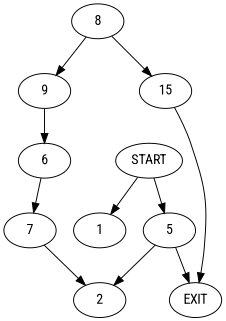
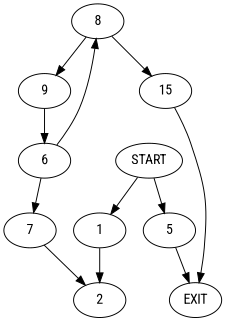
edge "6" -> "8": added
edge "5" -> "2": now "1" -> "2"
